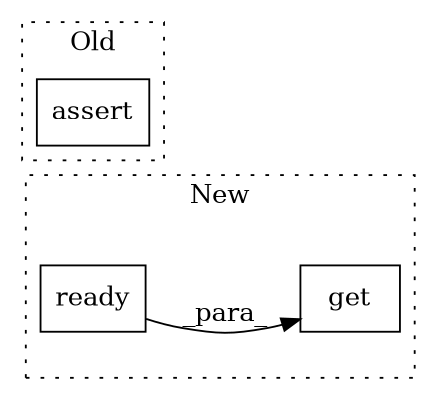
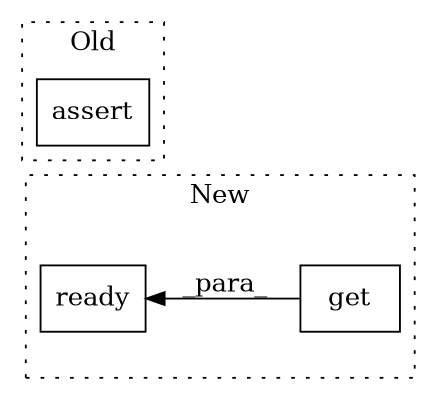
edge "ready" -> "get": reversed
